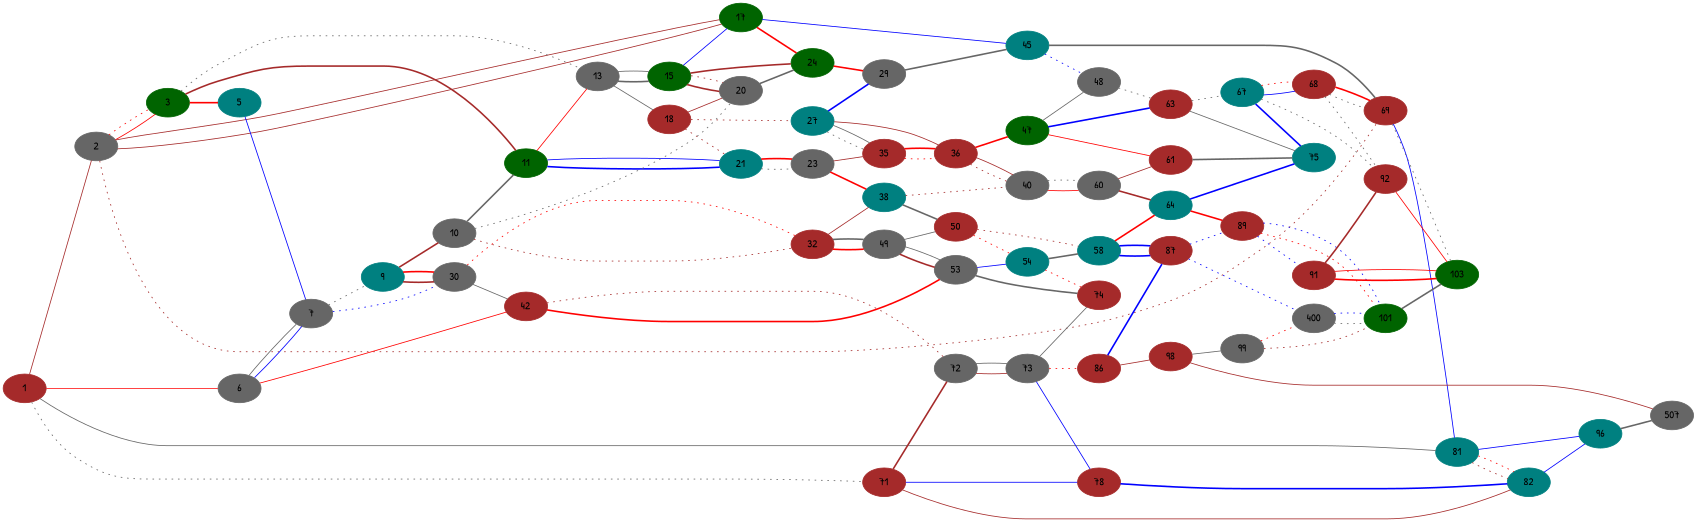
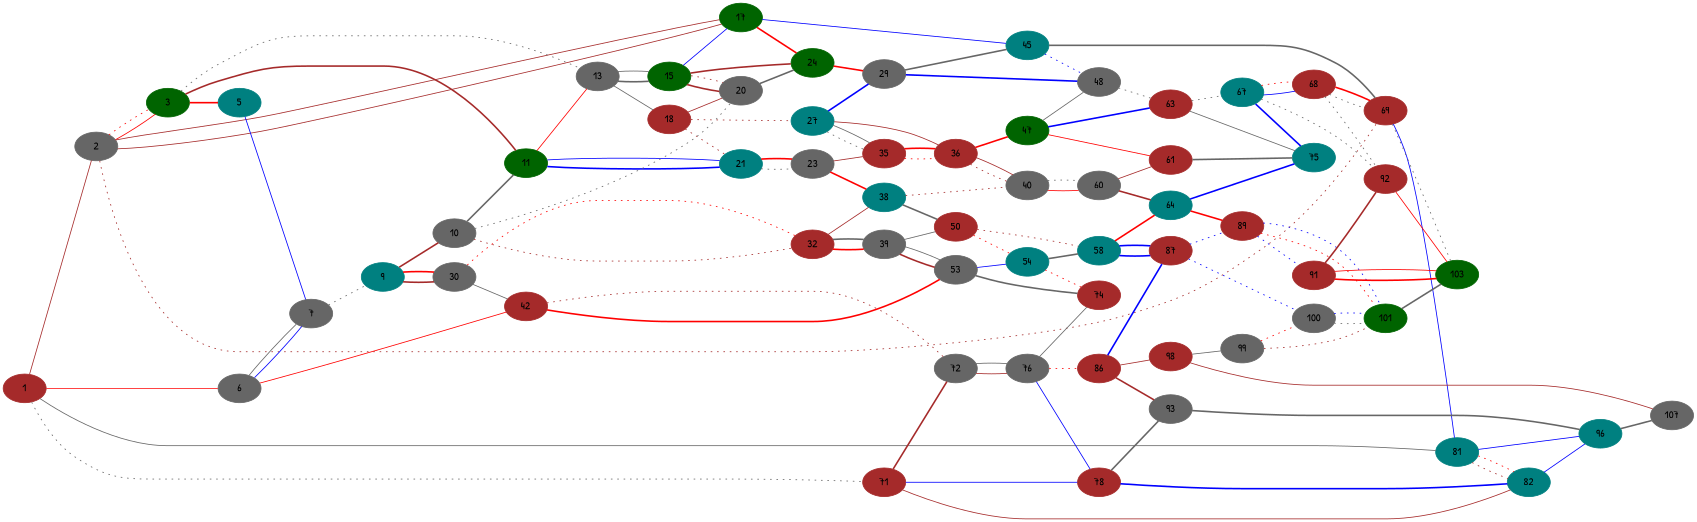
edge "29" -- "48": added
node "49": label "49" -> "39"
edge "30" -- "7": removed
node "400": label "400" -> "100"
node "73": label "73" -> "76"
node "93": added
node "507": label "507" -> "107"
